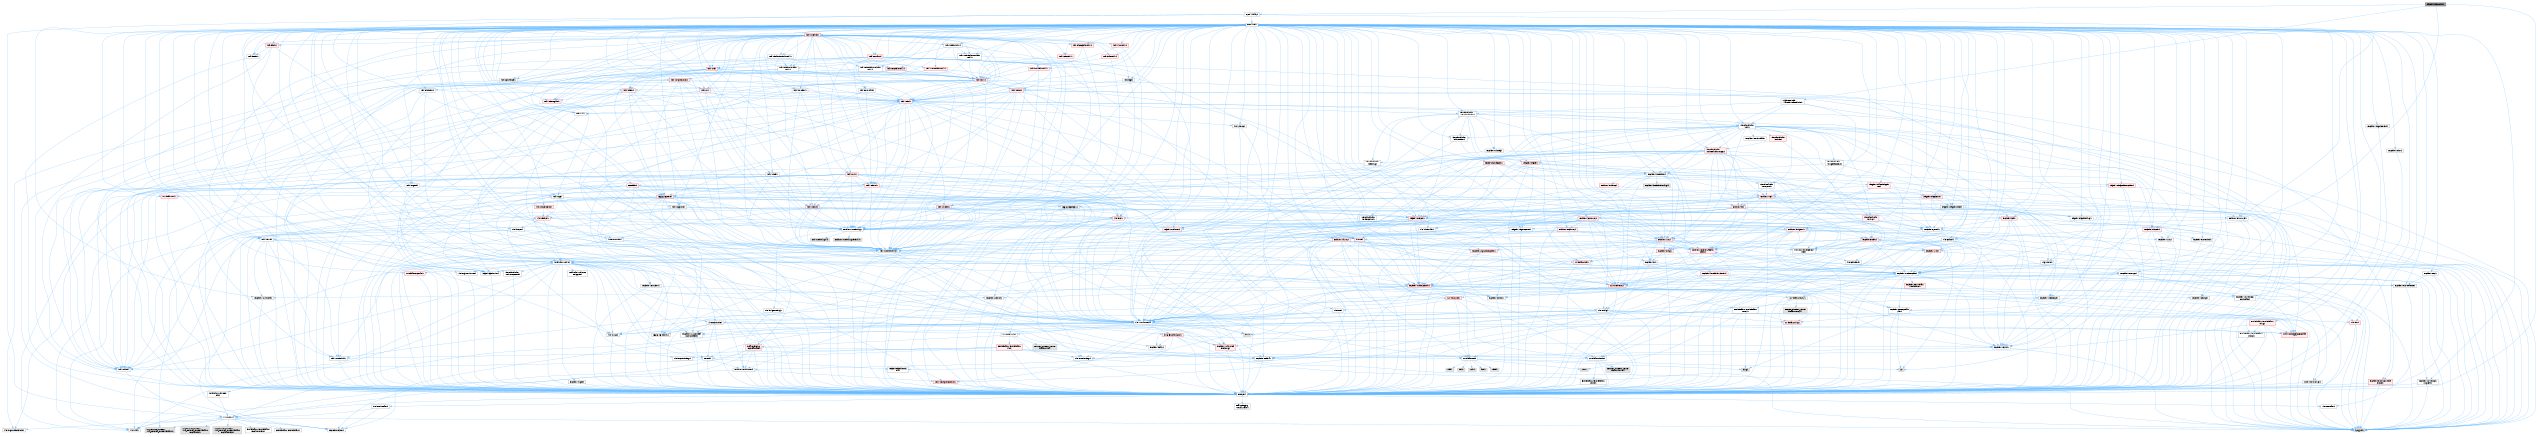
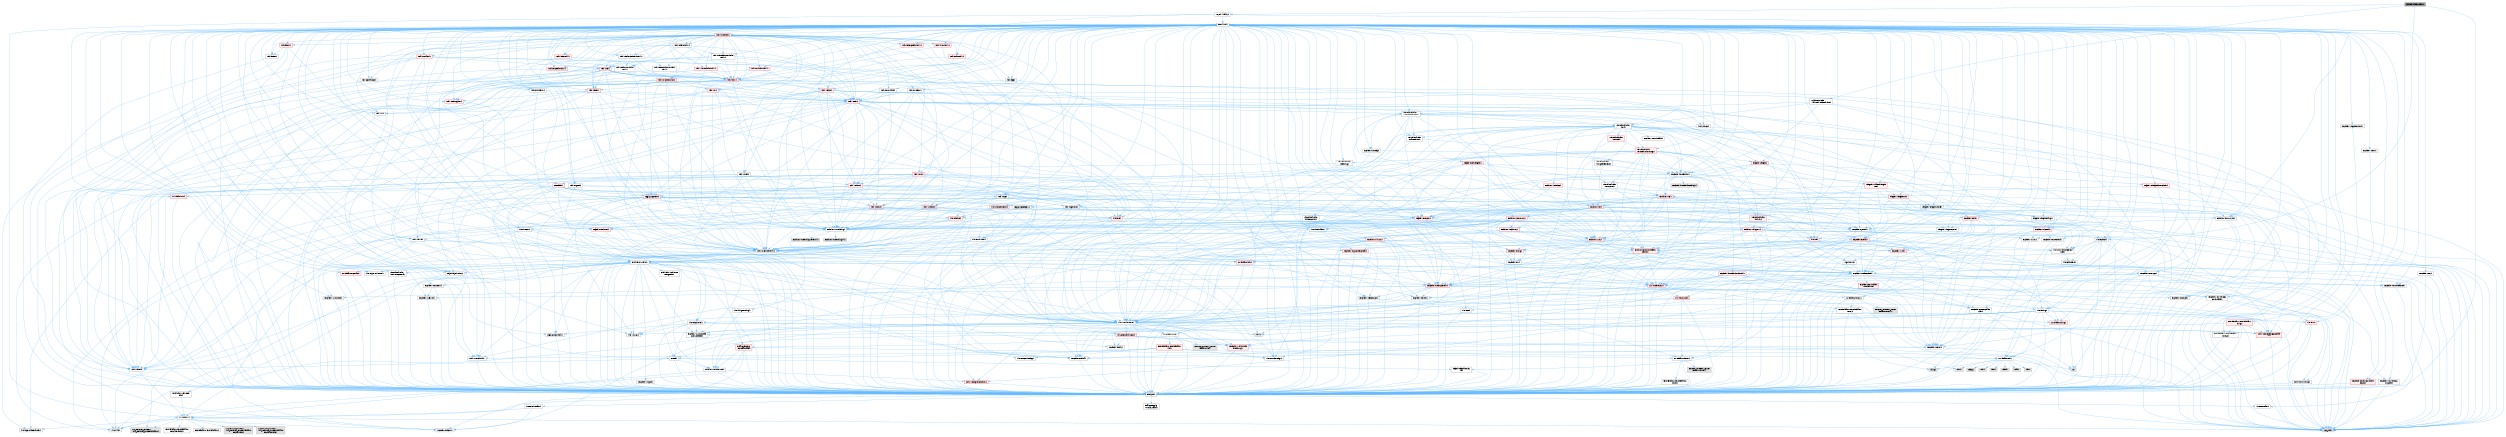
node "Text/UnrealString.h.inl": label "Text/UnrealString.h.inl" -> "Containers/UnrealString.h.inl"
node "stdarg.h": added
